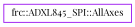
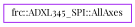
node "frc::ADXL845_SPI::AllAxes": label "frc::ADXL845_SPI::AllAxes" -> "frc::ADXL345_SPI::AllAxes"
